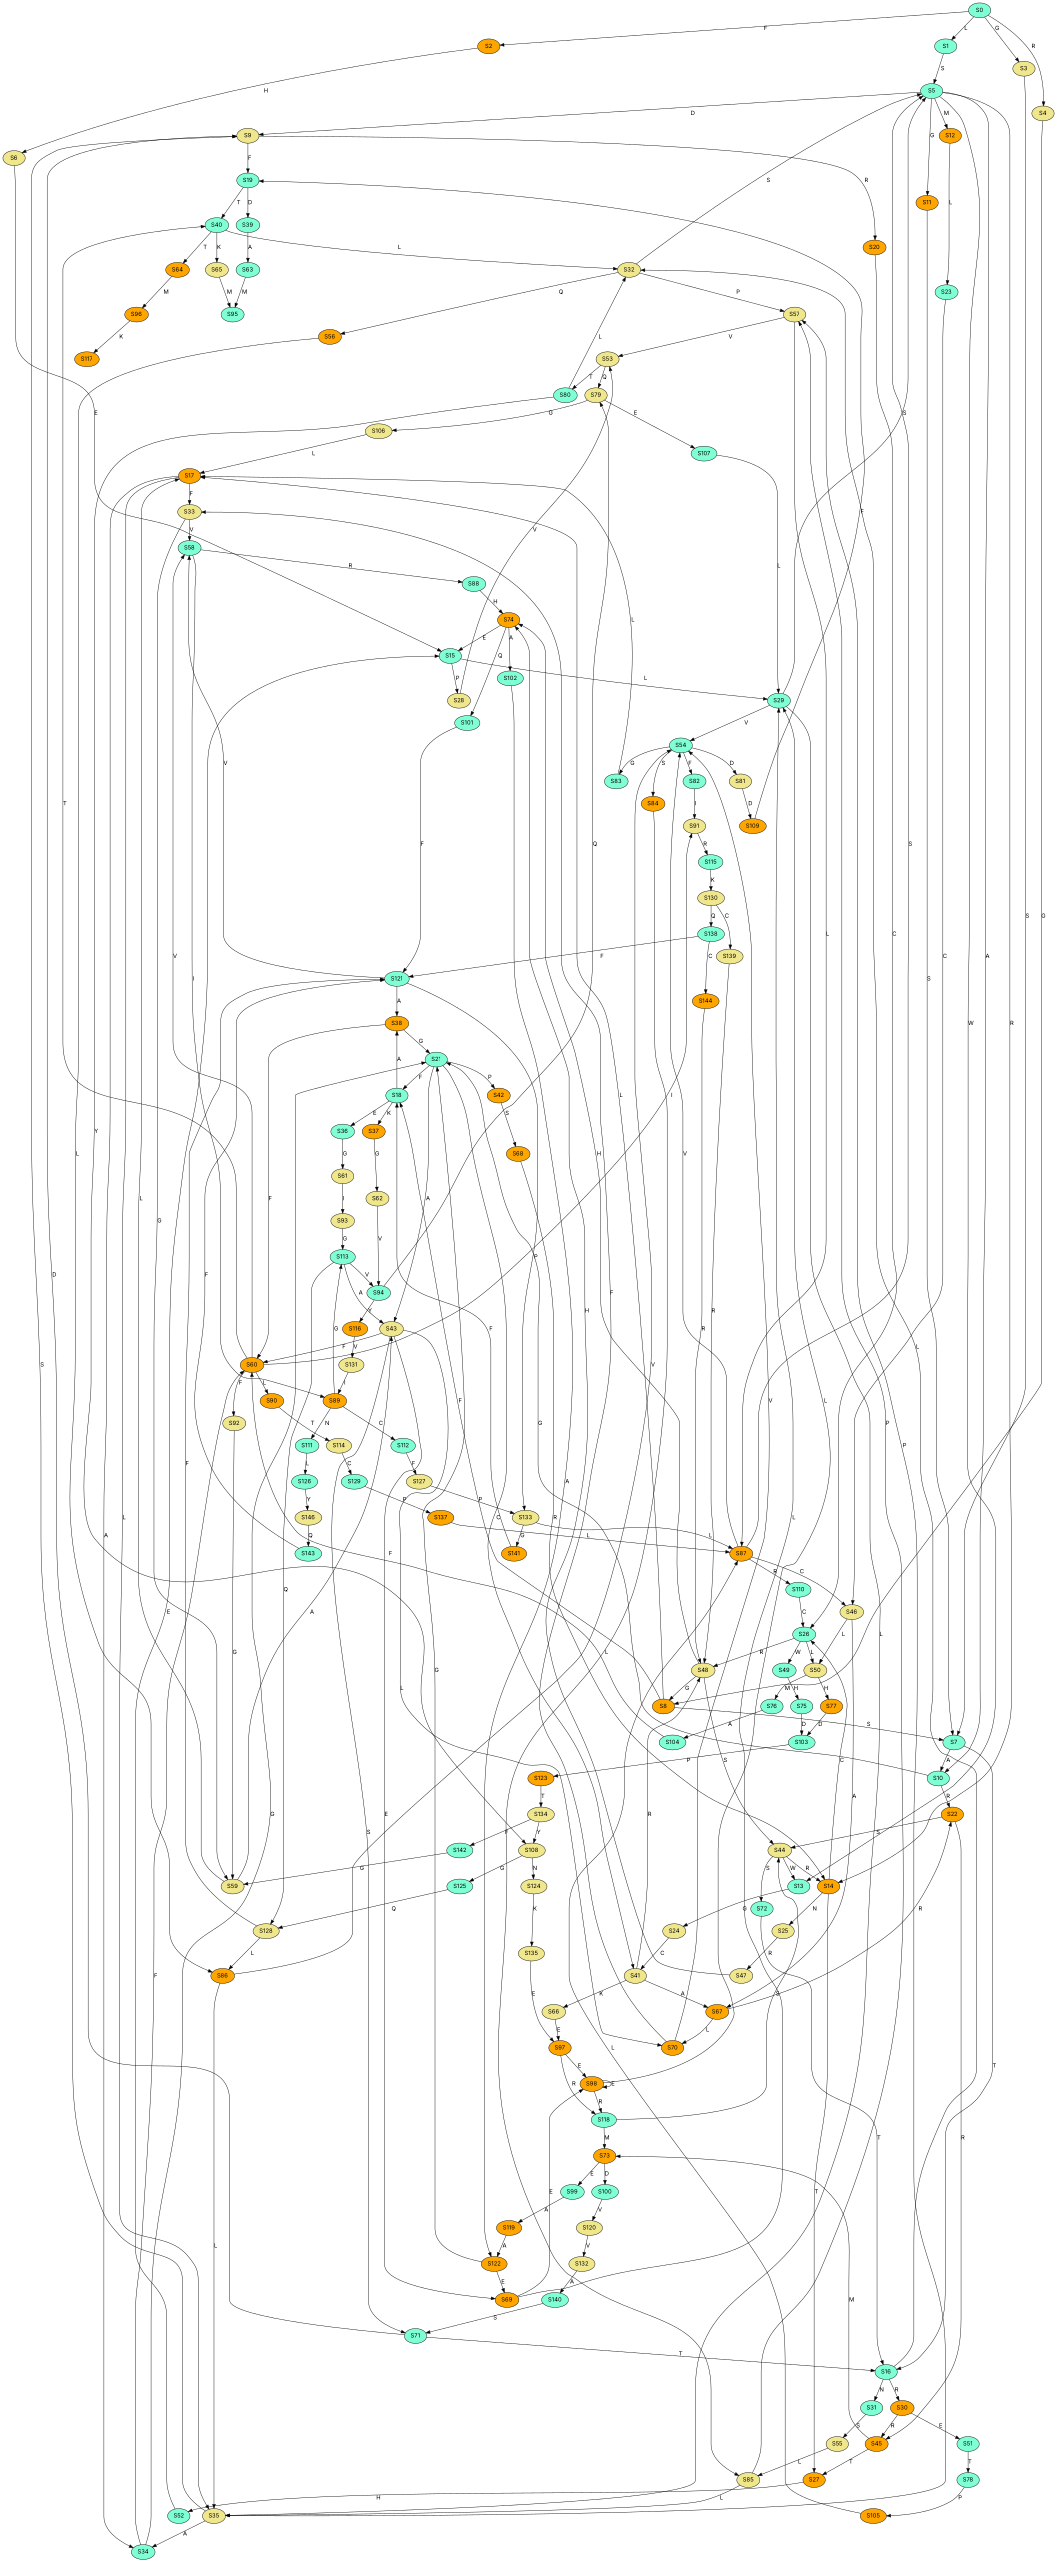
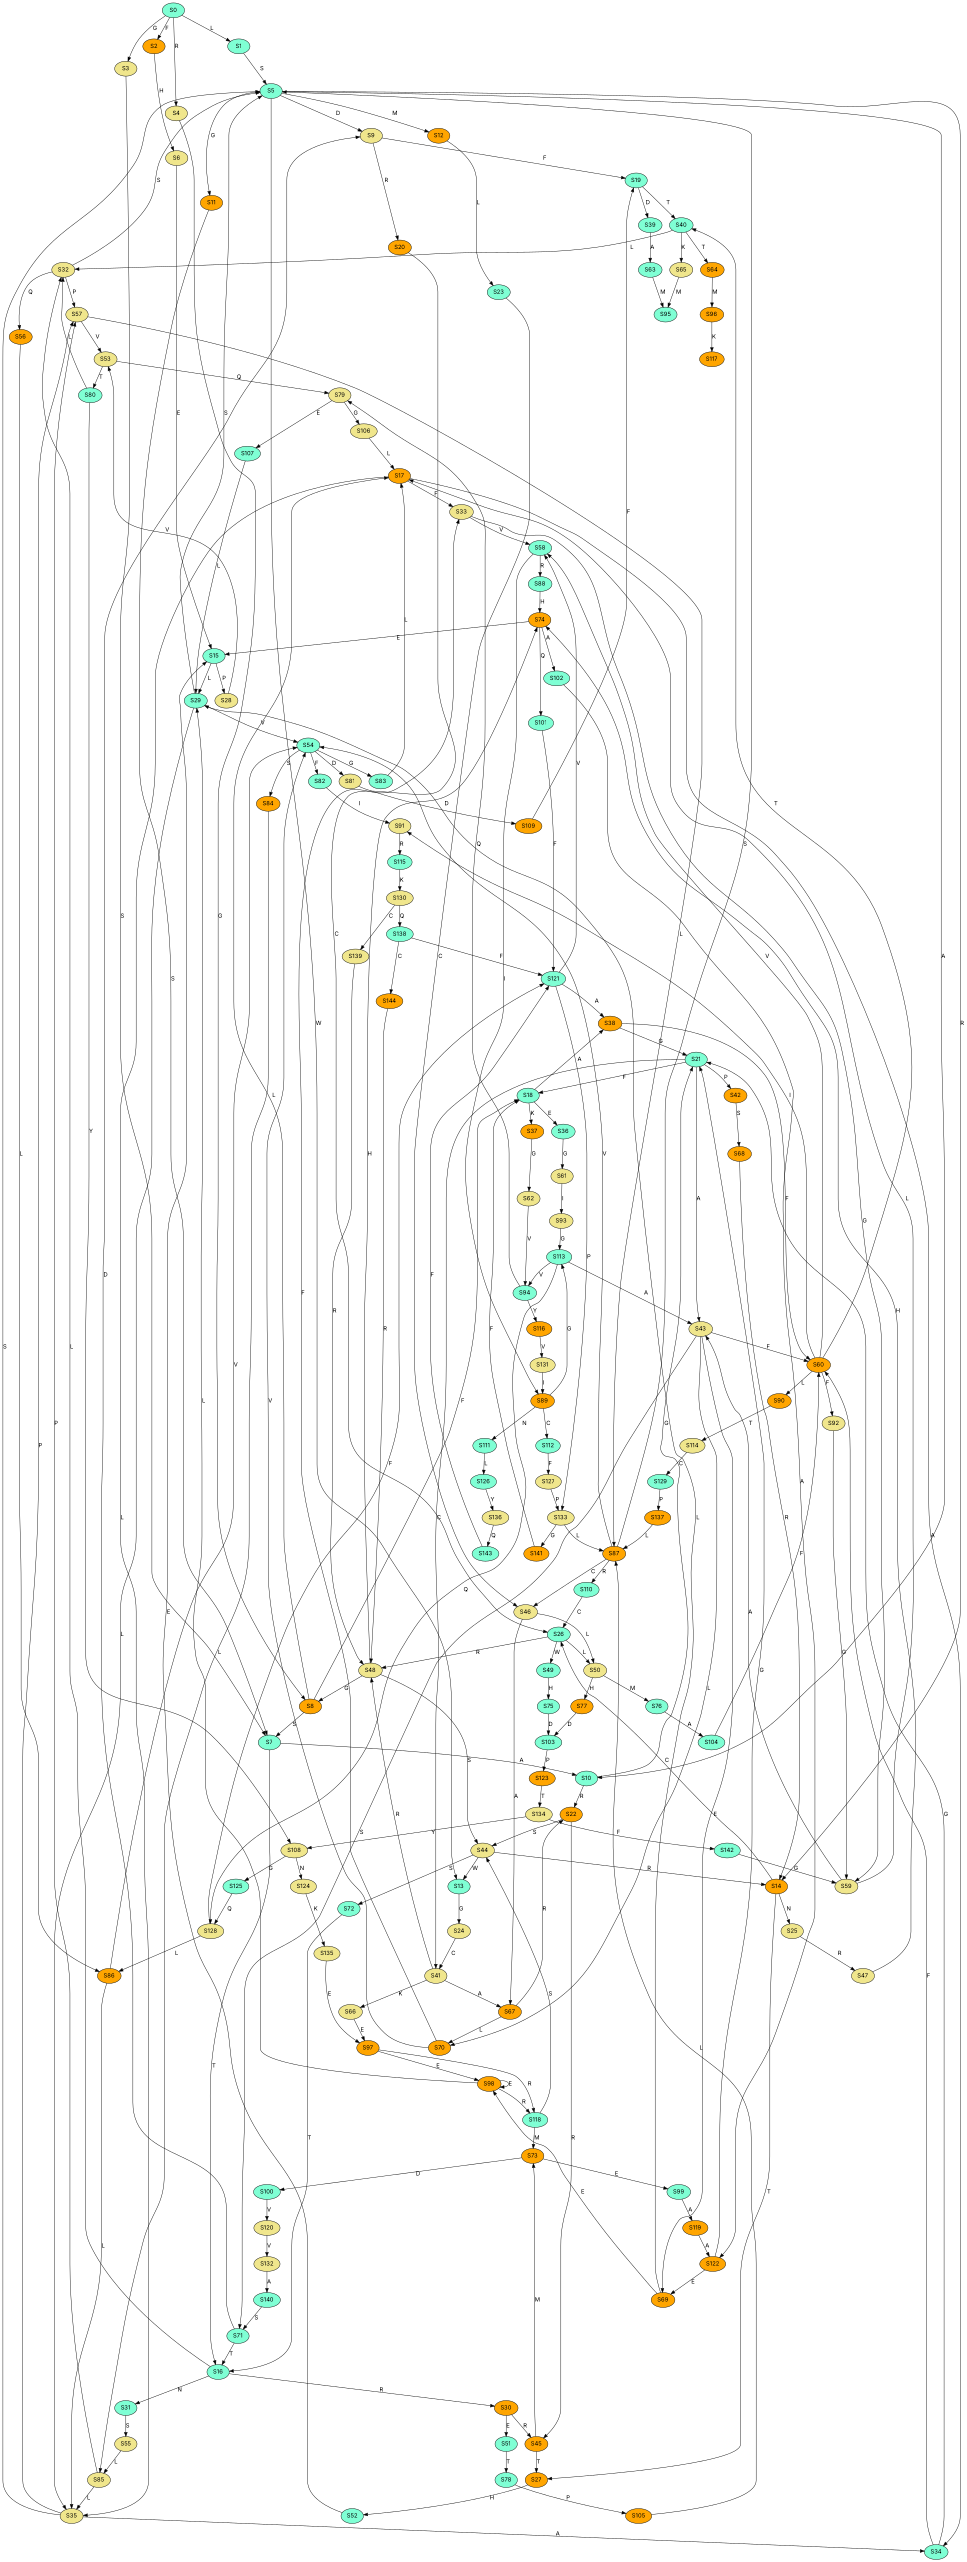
edge "S35" -> "S9": now "S35" -> "S5"
node "S146": label "S146" -> "S136"
